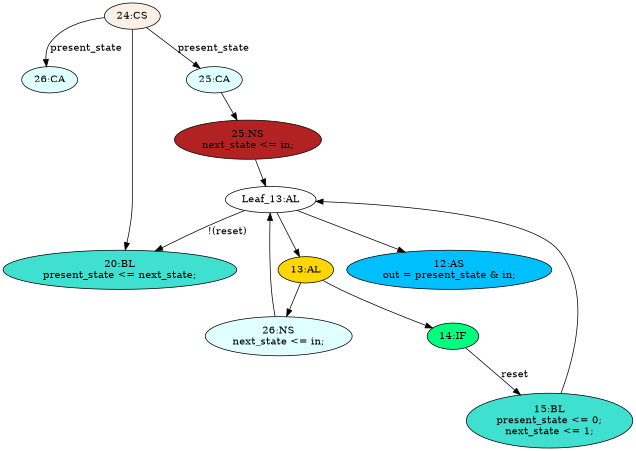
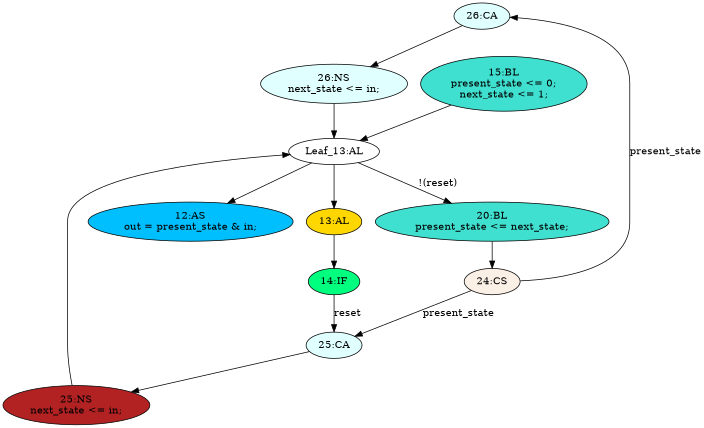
edge "24:CS" -> "20:BL present_state <= next_state;": reversed
edge "13:AL" -> "26:NS next_state <= in;": now "26:CA" -> "26:NS next_state <= in;"
edge "14:IF" -> "15:BL present_state <= 0; next_state <= 1;": now "14:IF" -> "25:CA"
